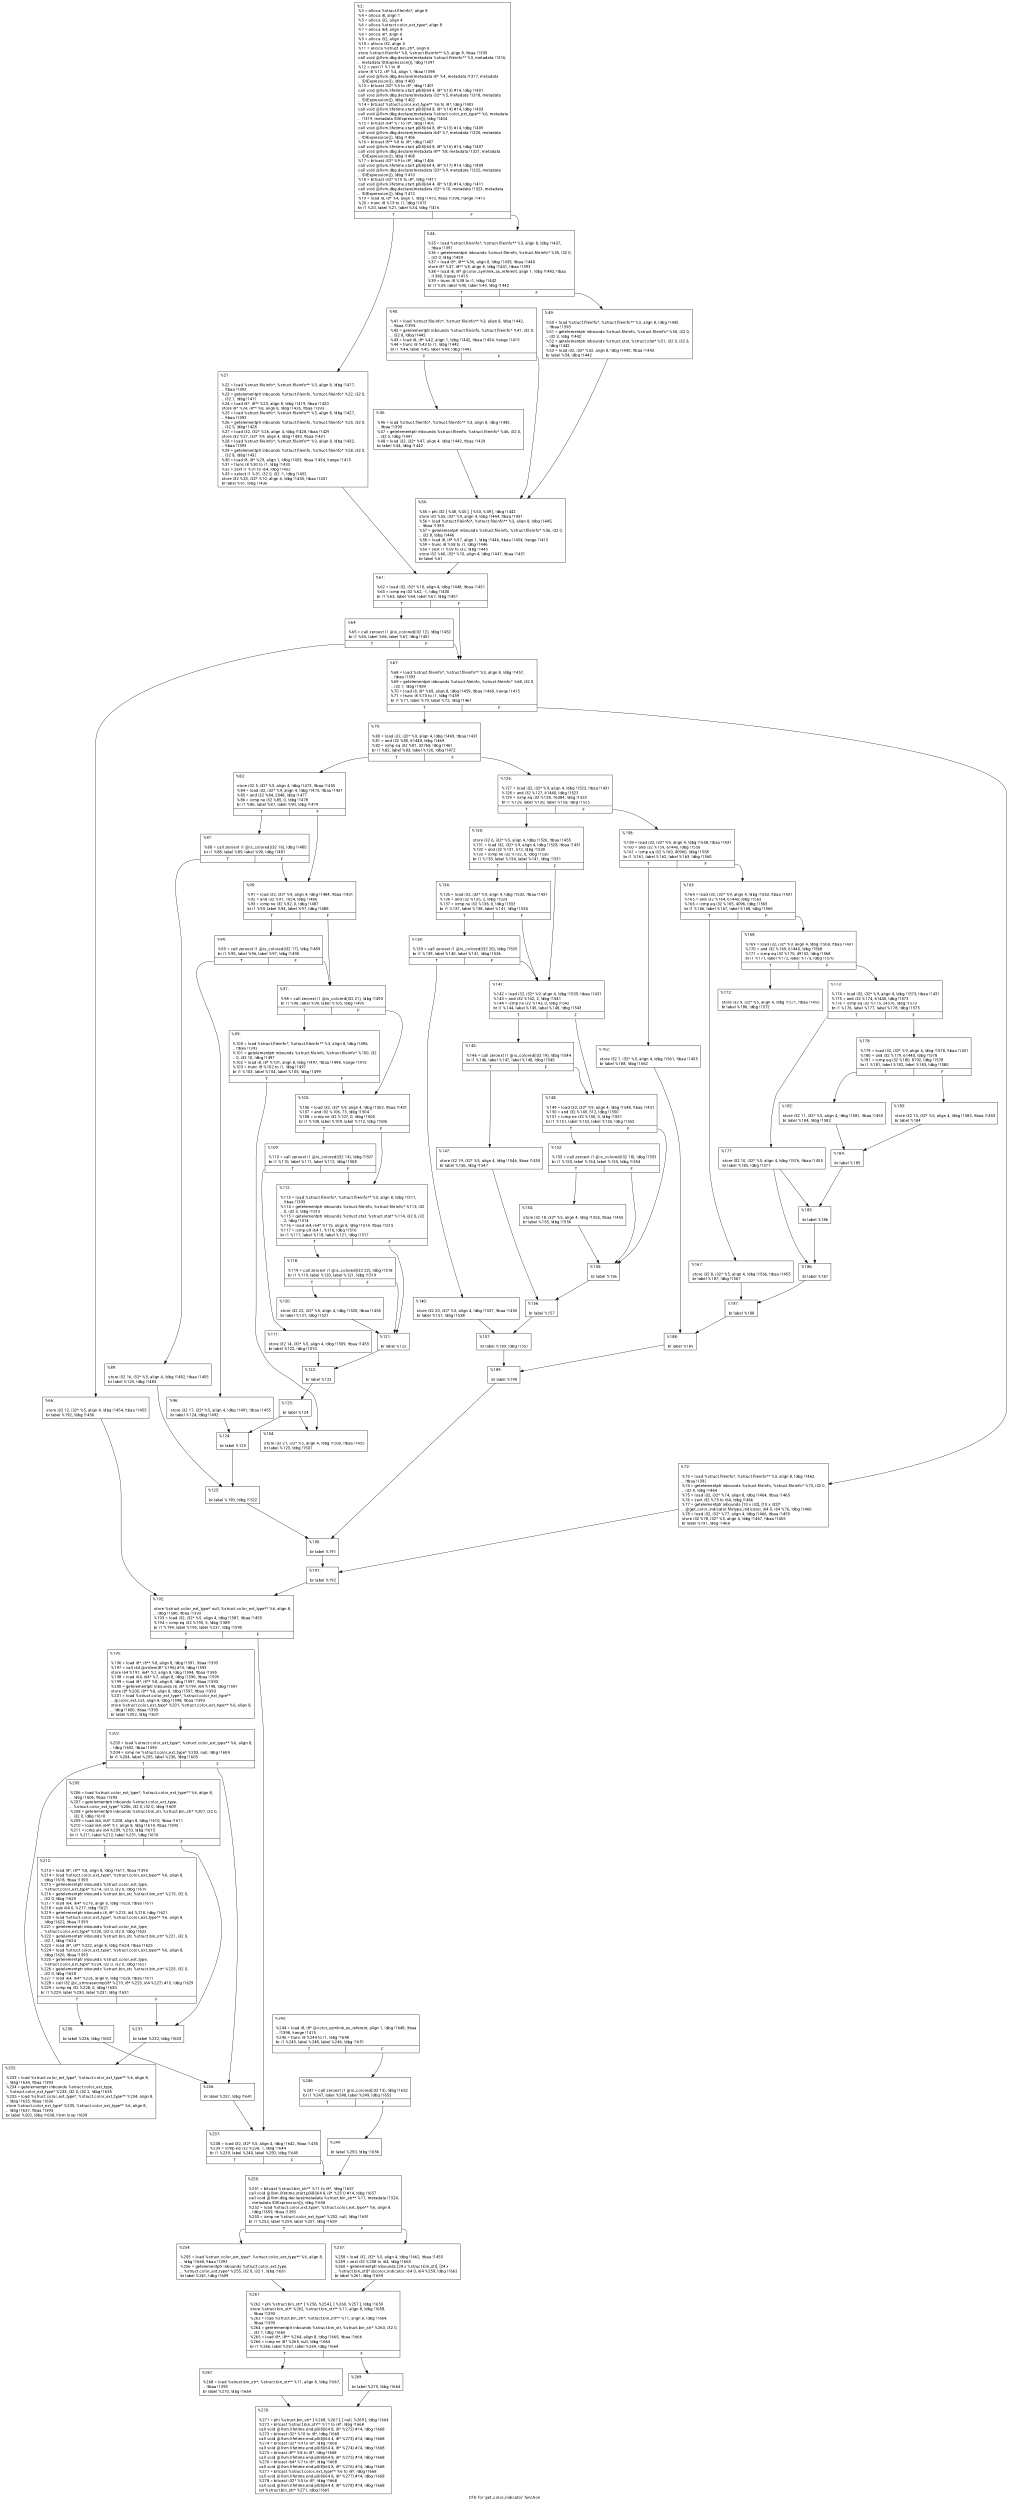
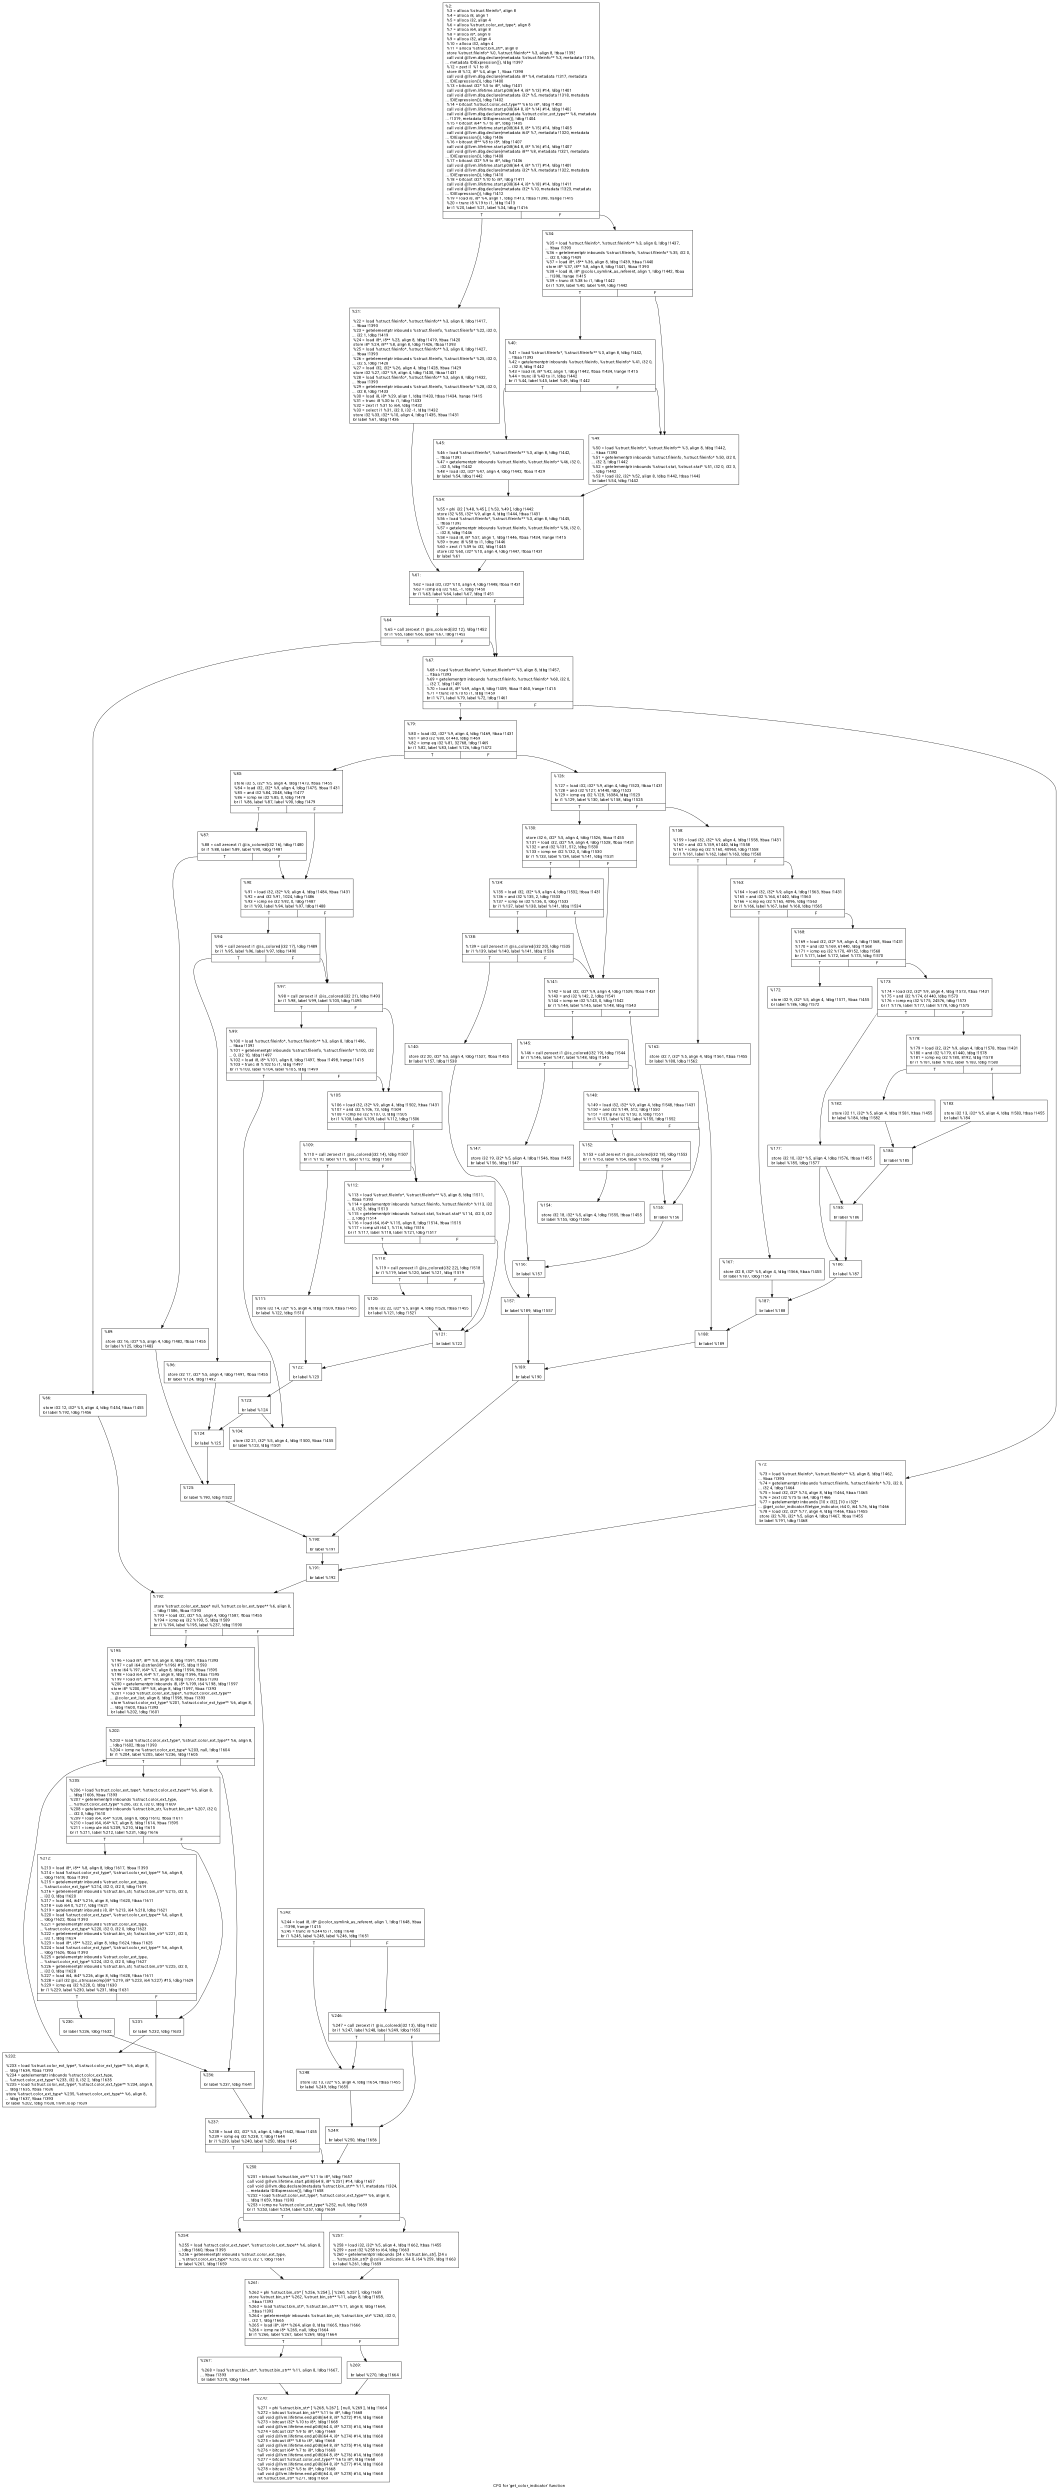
edge "%40:" -> "%54:": now "%40:" -> "%49:"
node "%45:": text "... i32 5, !dbg !1441" -> "... i32 5, !dbg !1442"
edge "%154:" -> "%155:": removed
node "%248:": added
